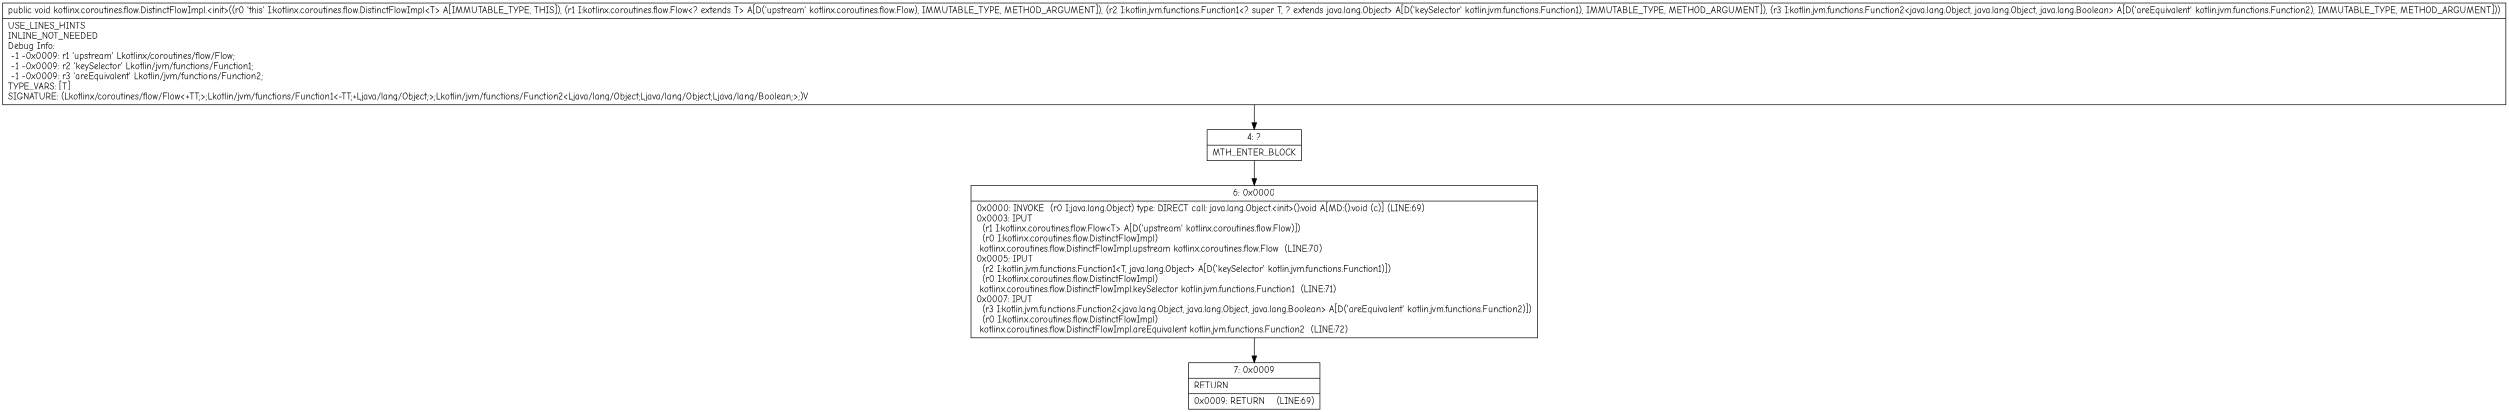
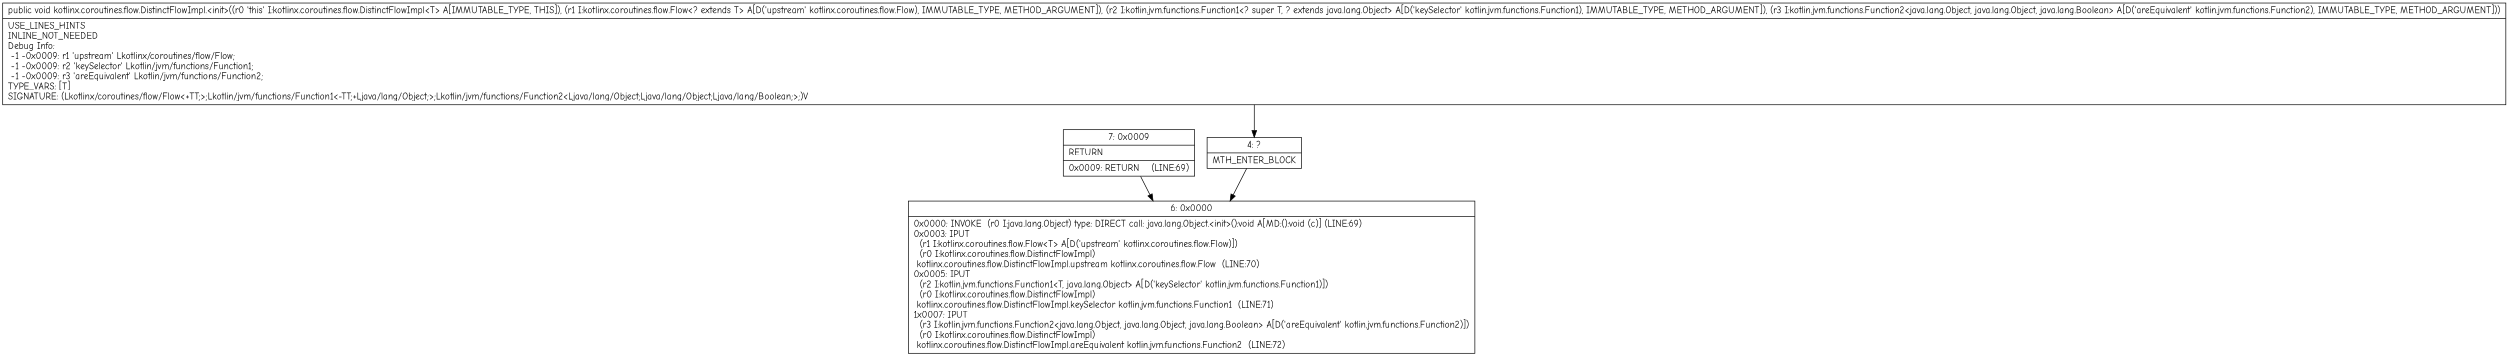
node "6: 0x0000": text "0x0007: IPUT" -> "1x0007: IPUT"
edge "6: 0x0000" -> "7: 0x0009": reversed
